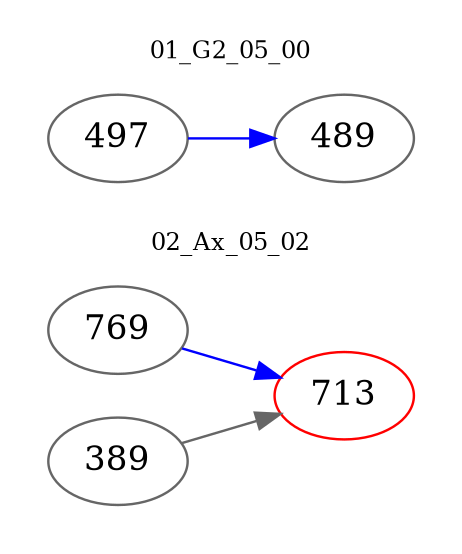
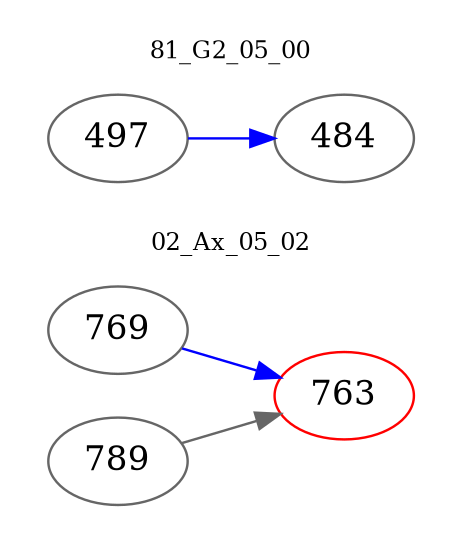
cluster "01_G2_05_00": label "01_G2_05_00" -> "81_G2_05_00"
node "489": label "489" -> "484"
node "713": label "713" -> "763"
node "389": label "389" -> "789"
